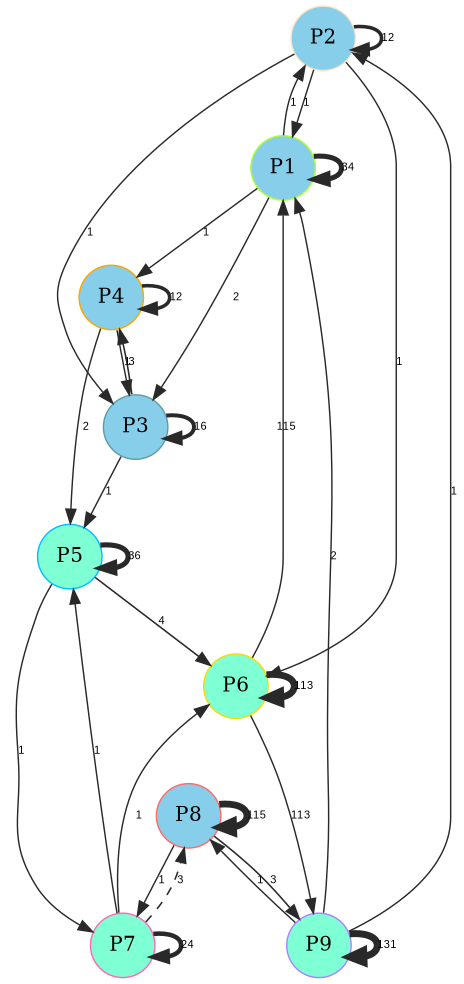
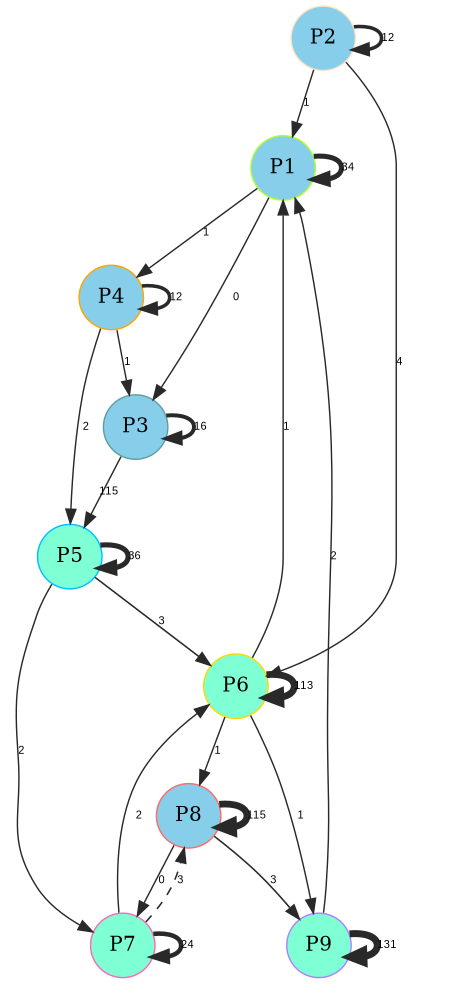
edge "P1" -> "P2": removed, label "1"
edge "P2" -> "P3": removed, label "1"
edge "P1" -> "P3": label "2" -> "0"
edge "P2" -> "P6": label "1" -> "4"
edge "P3" -> "P4": removed, label "3"
edge "P6" -> "P1": label "115" -> "1"
edge "P3" -> "P5": label "1" -> "115"
edge "P9" -> "P2": removed, label "1"
edge "P5" -> "P6": label "4" -> "3"
edge "P5" -> "P7": label "1" -> "2"
edge "P7" -> "P5": removed, label "1"
edge "P7" -> "P6": label "1" -> "2"
edge "P6" -> "P9": label "113" -> "1"
edge "P8" -> "P7": label "1" -> "0"
edge "P9" -> "P8": now "P6" -> "P8"
